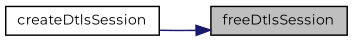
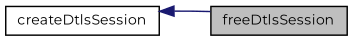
edge "createDtlsSession" -> "freeDtlsSession": reversed
